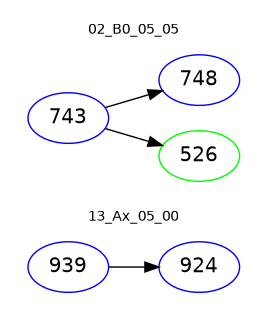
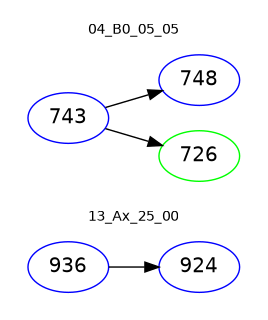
cluster "02_B0_05_05": label "02_B0_05_05" -> "04_B0_05_05"
node "526": label "526" -> "726"
cluster "13_Ax_05_00": label "13_Ax_05_00" -> "13_Ax_25_00"
node "939": label "939" -> "936"
